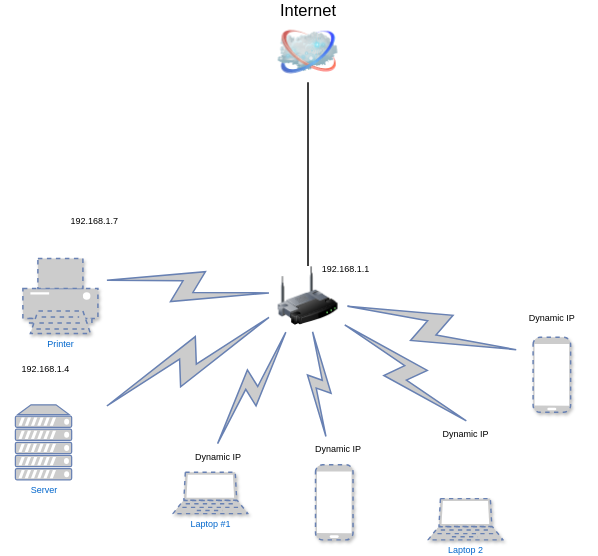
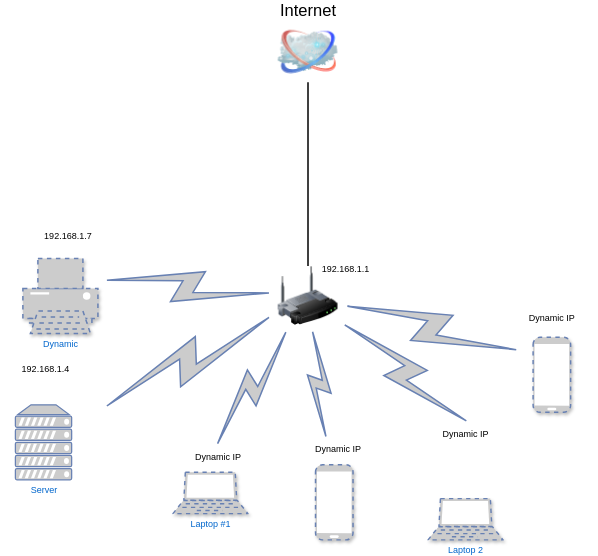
node "192.168.1.7": moved (94, 221) -> (68, 236)
node "Printer": label "Printer" -> "Dynamic"
